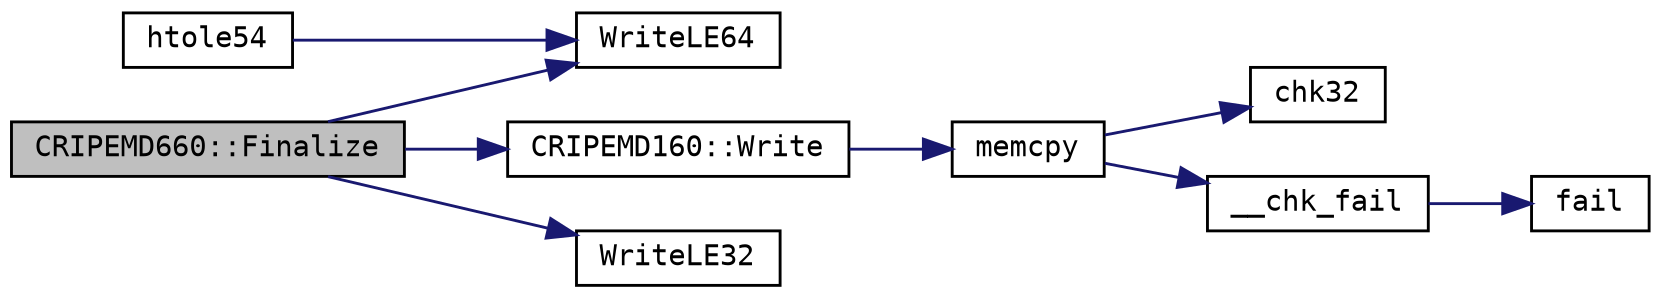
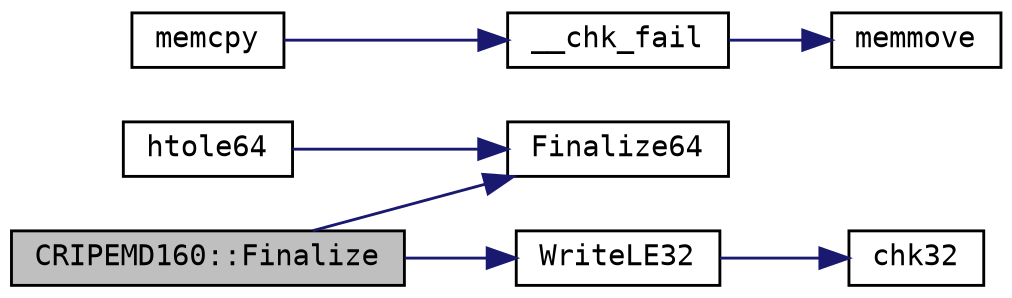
node "htole54": label "htole54" -> "htole64"
node "WriteLE64": label "WriteLE64" -> "Finalize64"
edge "memcpy" -> "chk32": now "WriteLE32" -> "chk32"
node "CRIPEMD660::Finalize": label "CRIPEMD660::Finalize" -> "CRIPEMD160::Finalize"
node "CRIPEMD160::Write": removed
node "fail": label "fail" -> "memmove"
